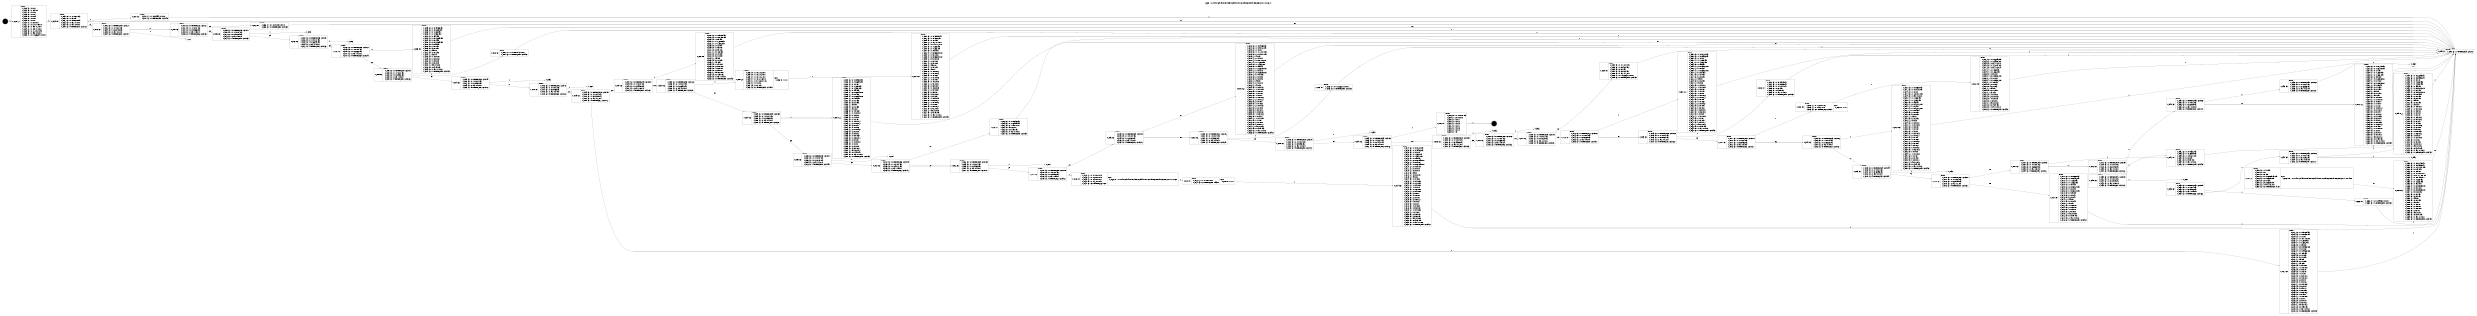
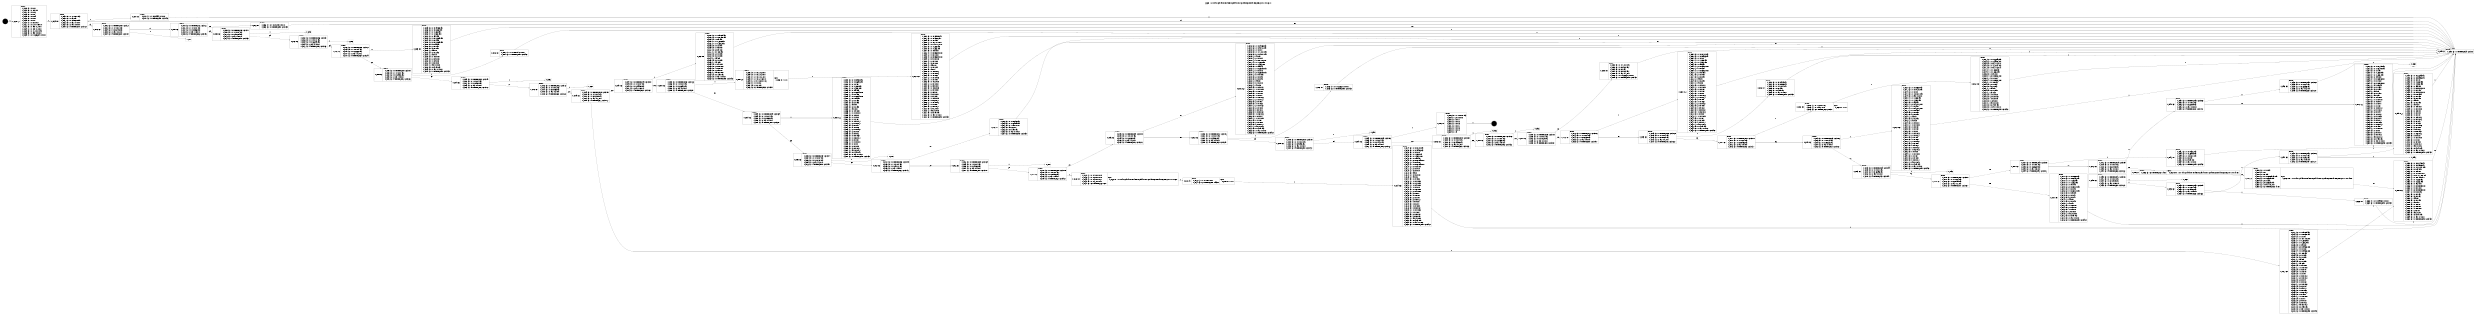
edge "0x401e3f [25]" -> "0x401e94 [27]": now "0x401e3f [25]" -> "0x401e58 [25]"
node "0x402305 [5]": added
edge "0x402674 [151]" -> "0x40292c [5]": now "0x402674 [151]" -> "0x402332 [116]"
